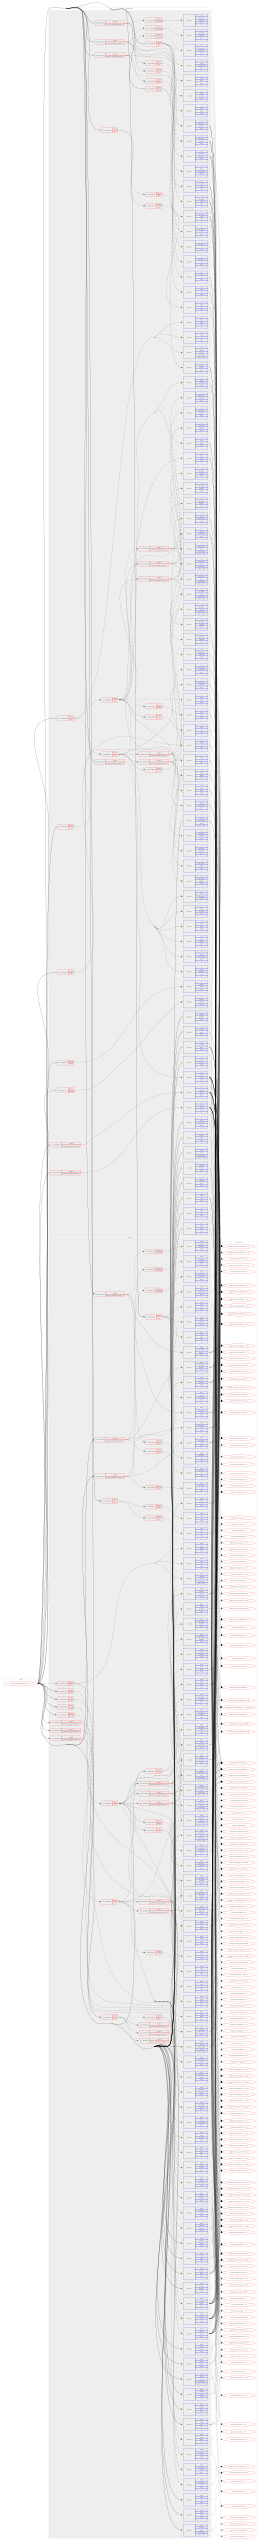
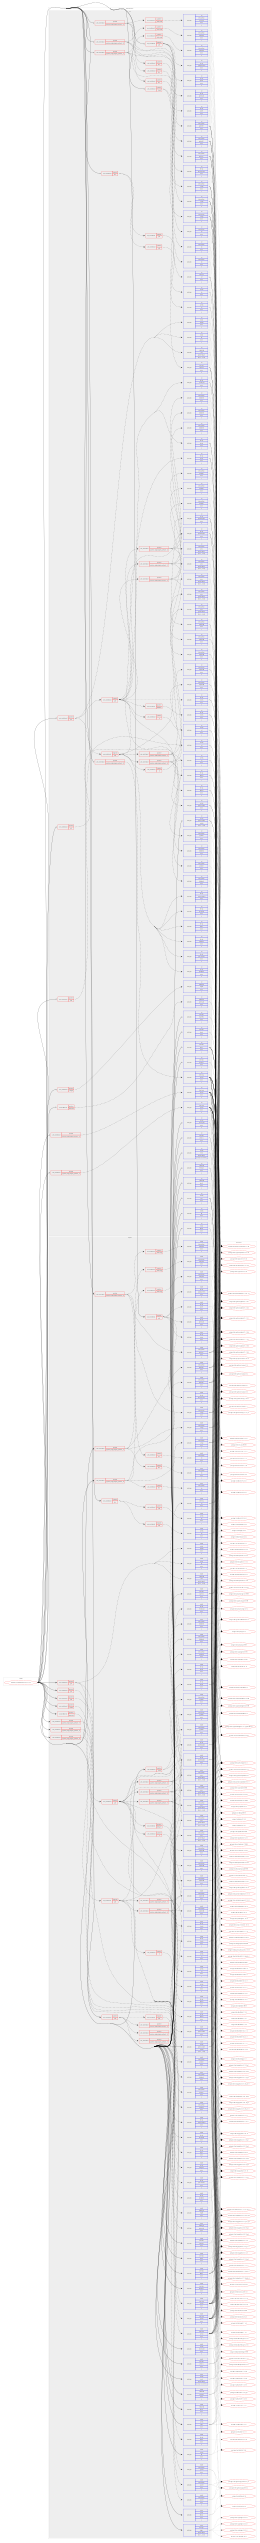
node "portage://dev-libs/boost-1.86.0": removed
